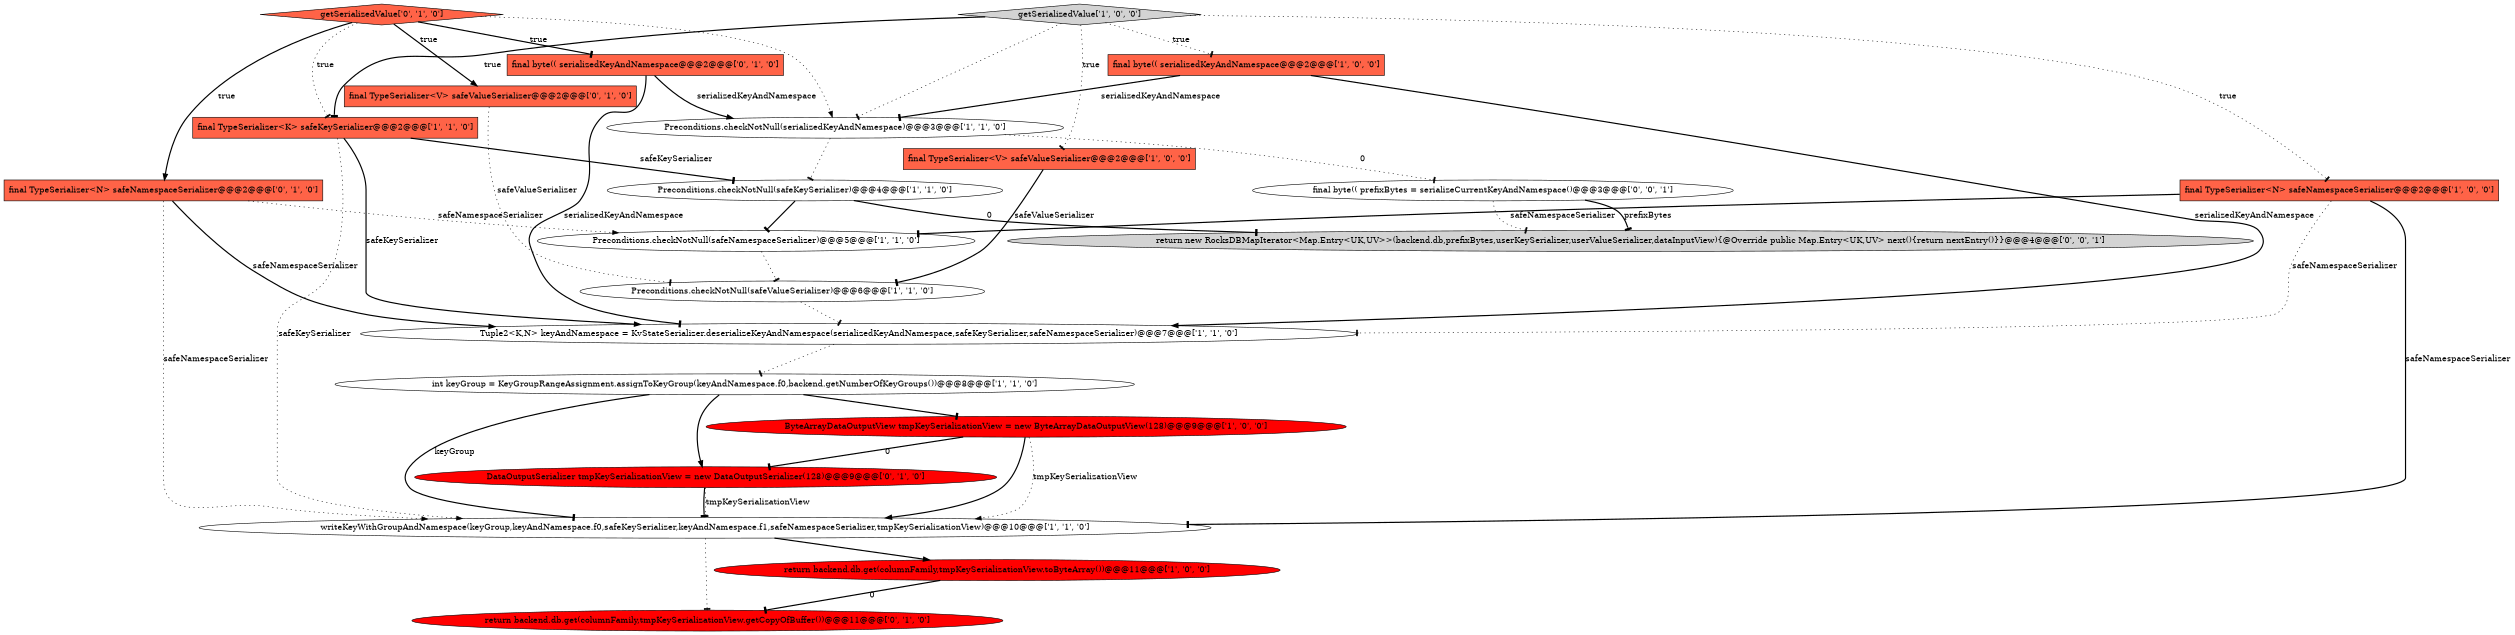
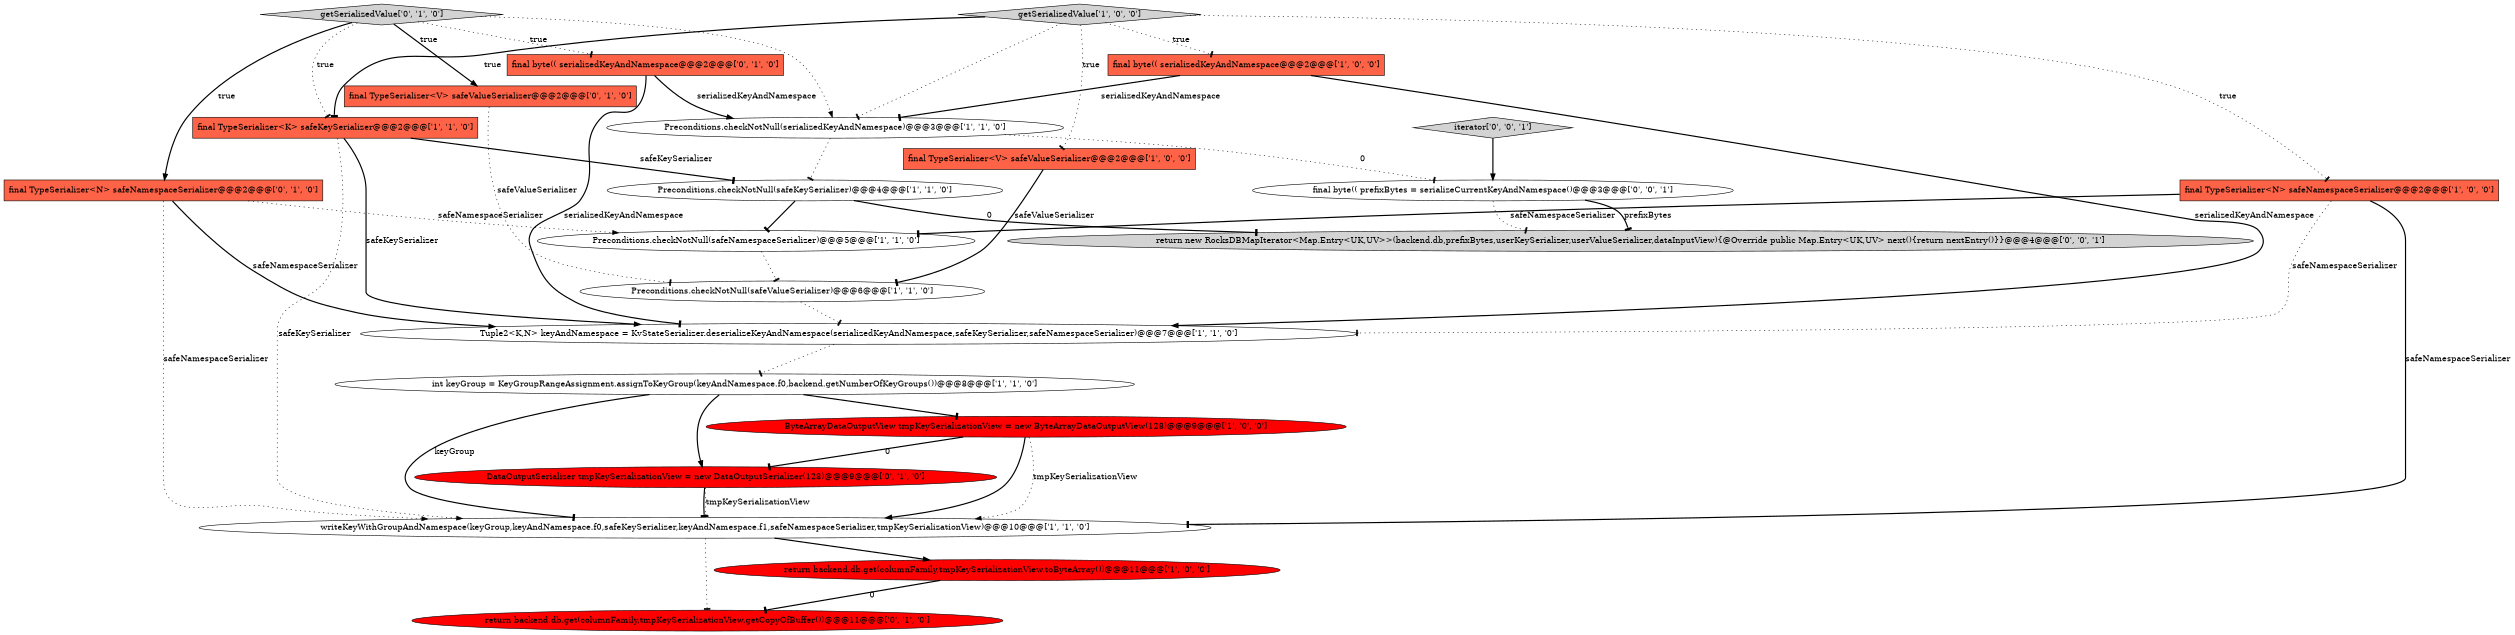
node "getSerializedValue['0', '1', '0']": fillcolor tomato -> lightgray
edge "getSerializedValue['0', '1', '0']" -> "final byte(( serializedKeyAndNamespace@@@2@@@['0', '1', '0']": style bold -> dotted
node "iterator['0', '0', '1']": added
